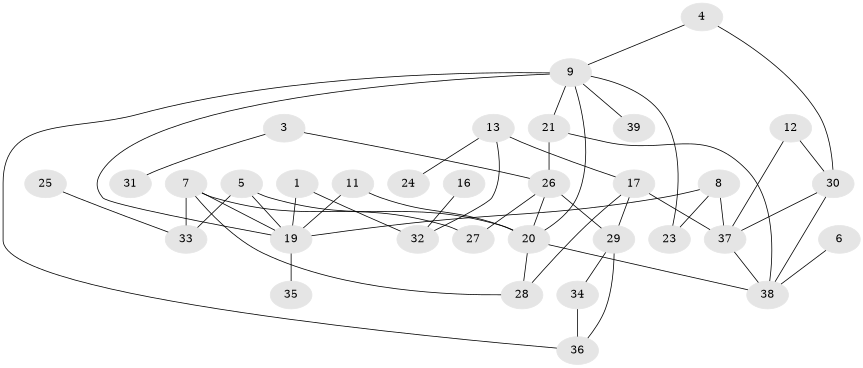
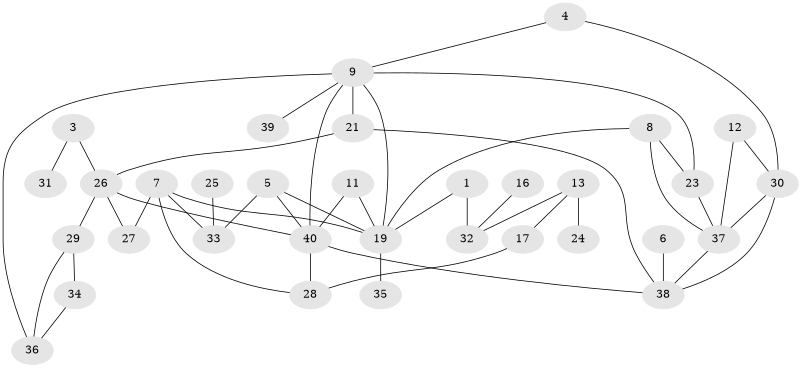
edge "17" -- "29": removed
edge "17" -- "37": now "23" -- "37"
node "20": label "20" -> "40"
